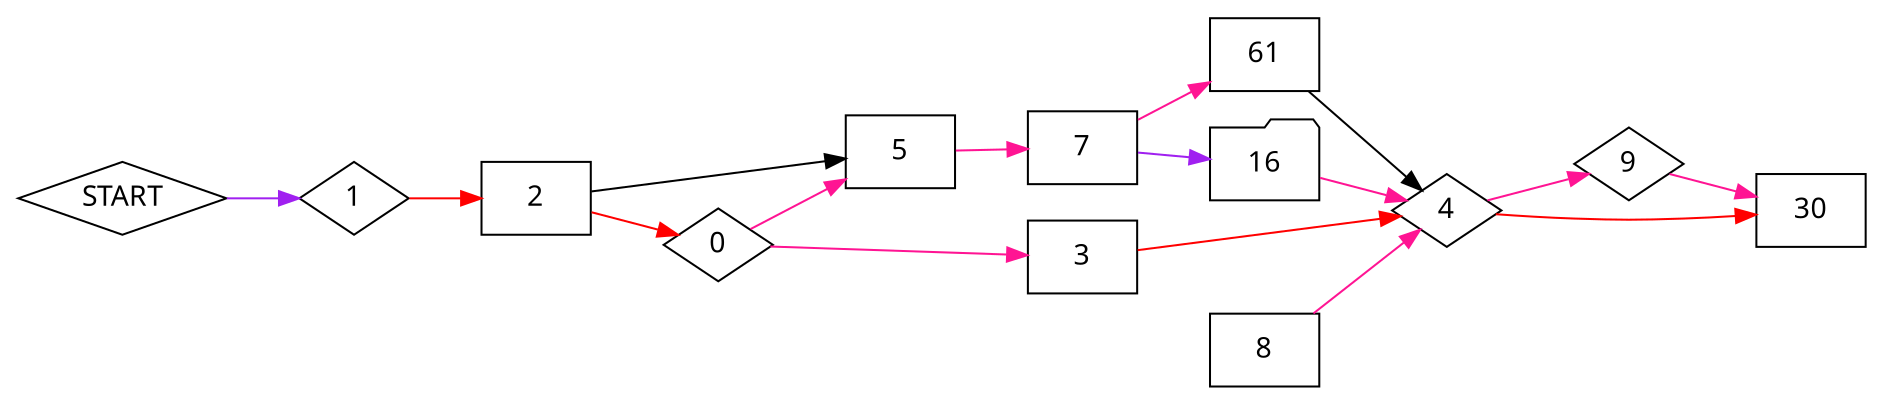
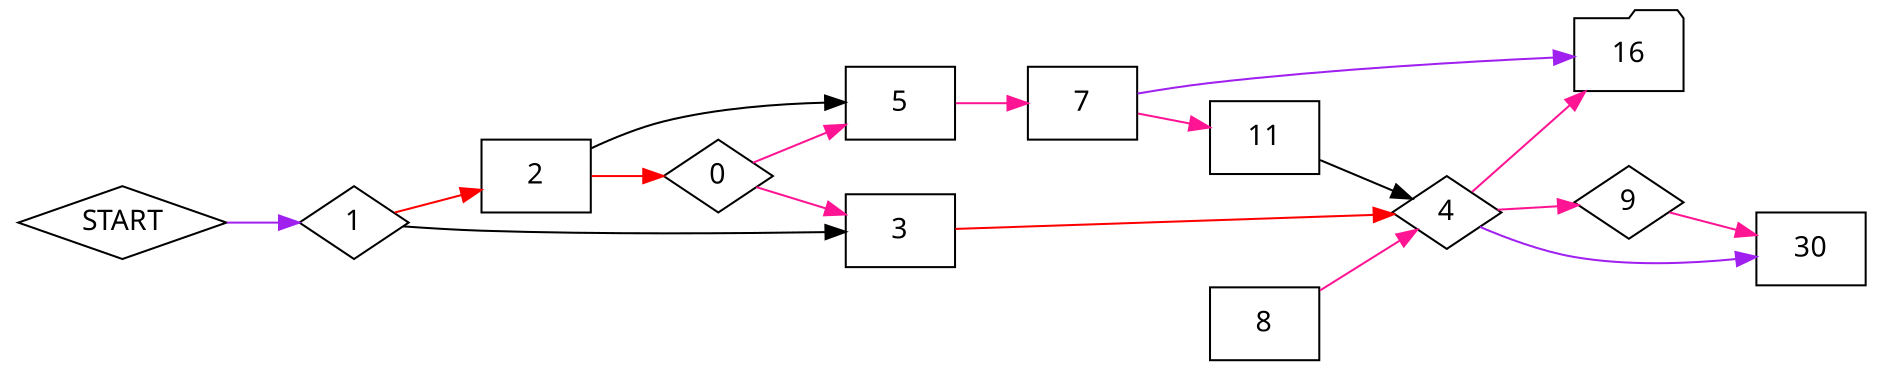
node "61": label "61" -> "11"
edge "16" -> "4": reversed
edge "4" -> "30": color red -> purple
edge "1" -> "3": added
